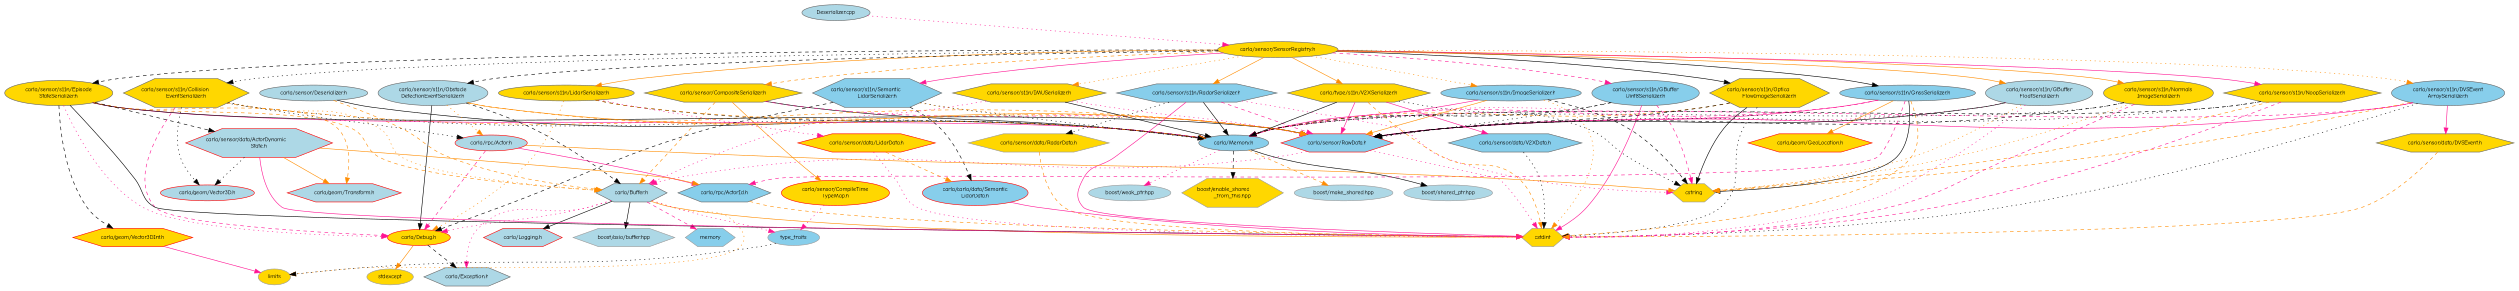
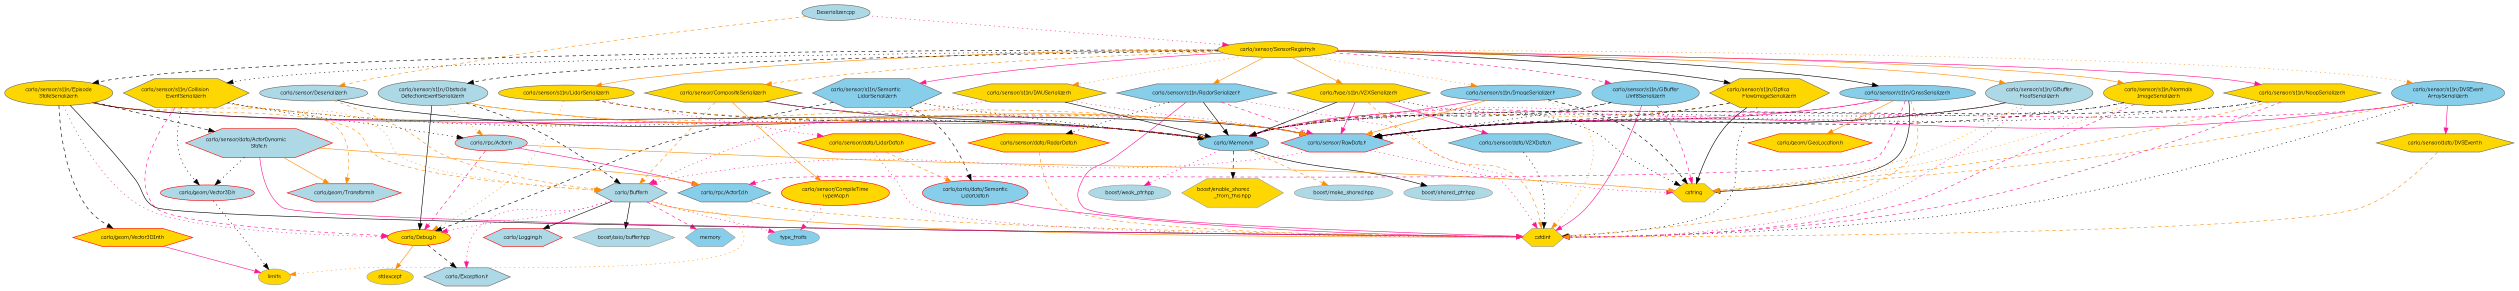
edge "Deserializer.cpp" -> "carla/sensor/Deserializer.h": added
node "carla/sensor/data/RadarData.h": color grey60 -> red
edge "type_traits" -> "limits": now "carla/geom/Vector3D.h" -> "limits"
